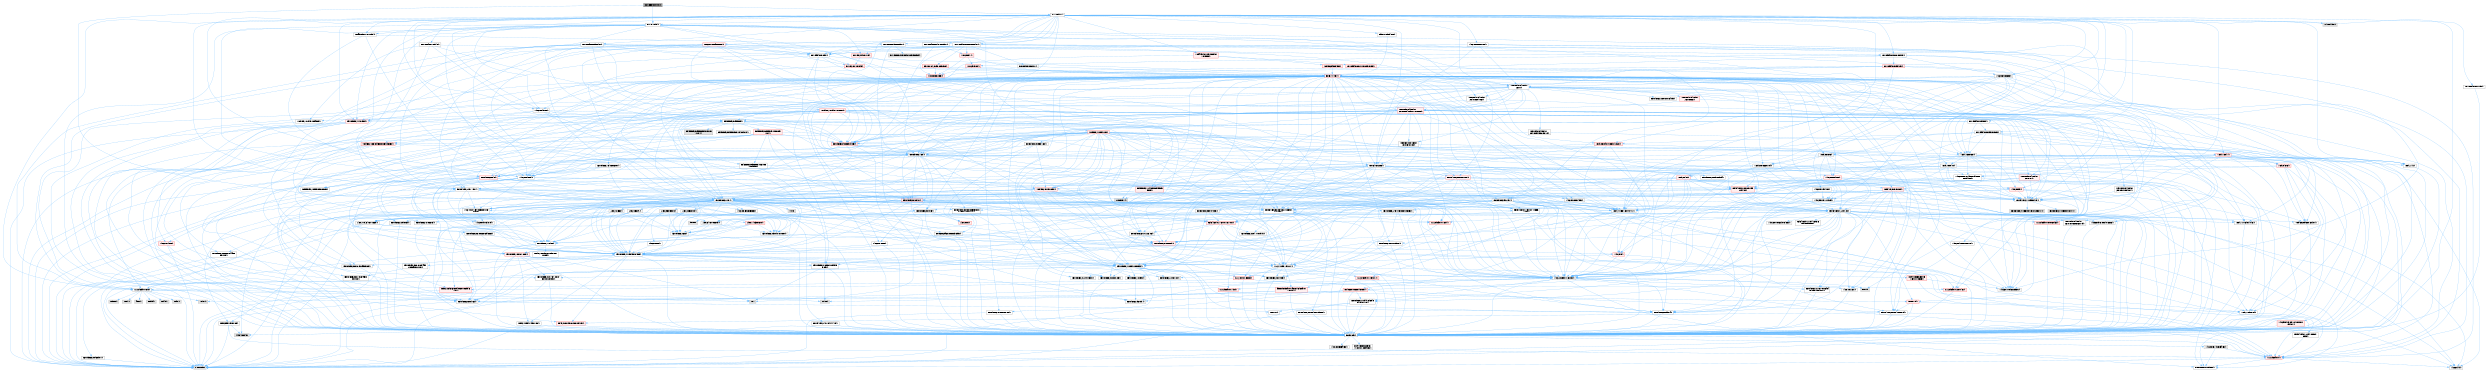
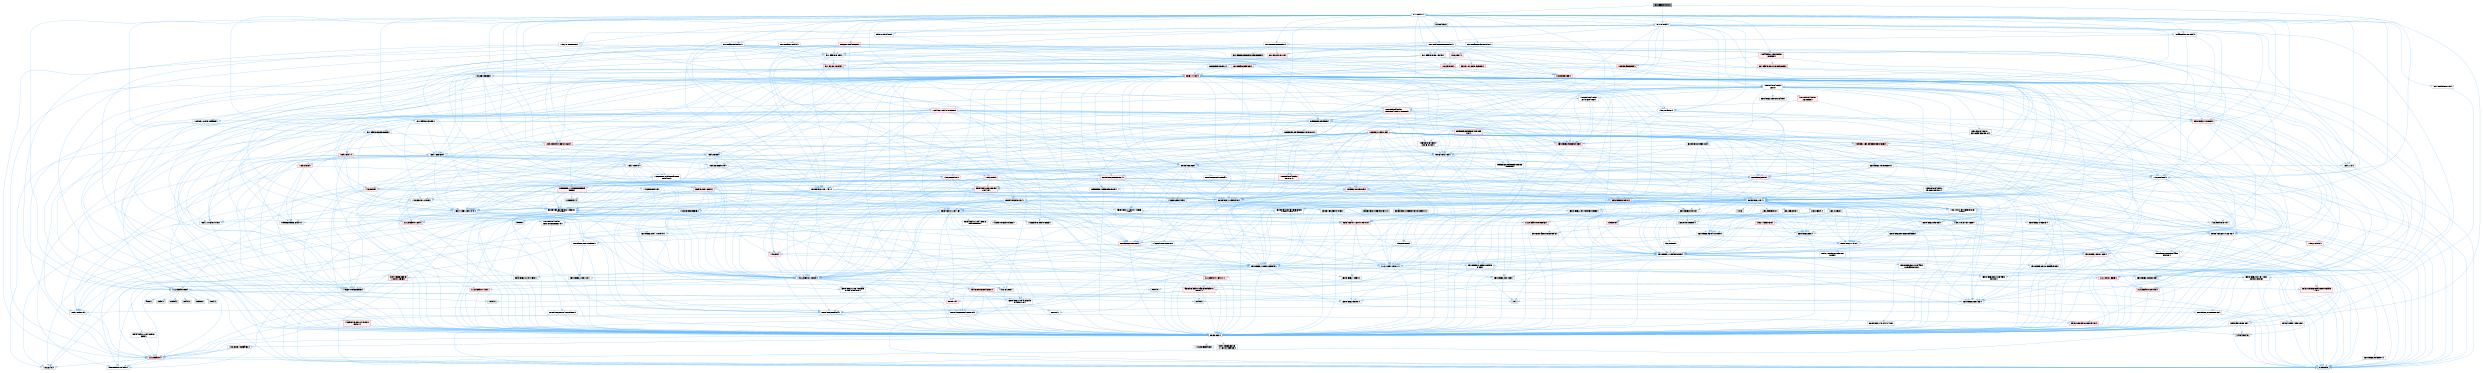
node "Delegates/DelegateSignature Impl.inl": removed
node "Templates/IsArrayOrRefOf TextComparison.h": label "Templates/IsArrayOrRefOf TextComparison.h" -> "Templates/IsArrayOrRefOf TypeByPredicate.h"
